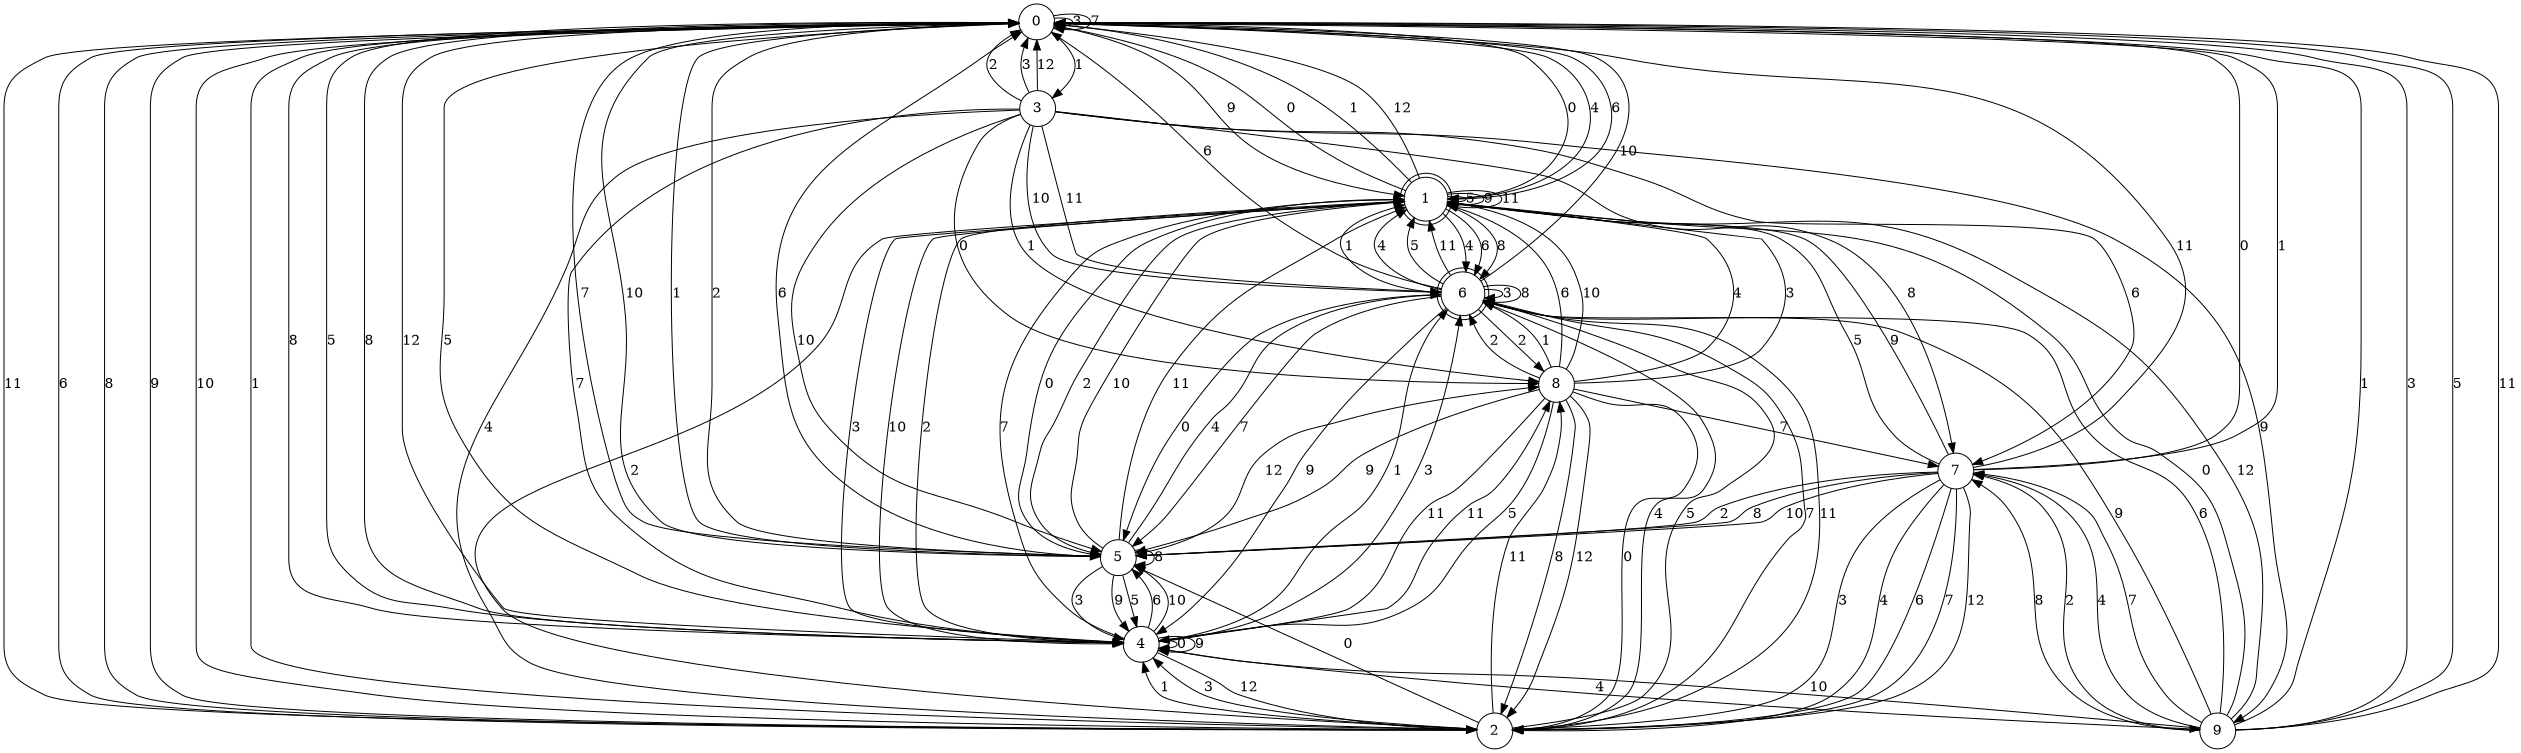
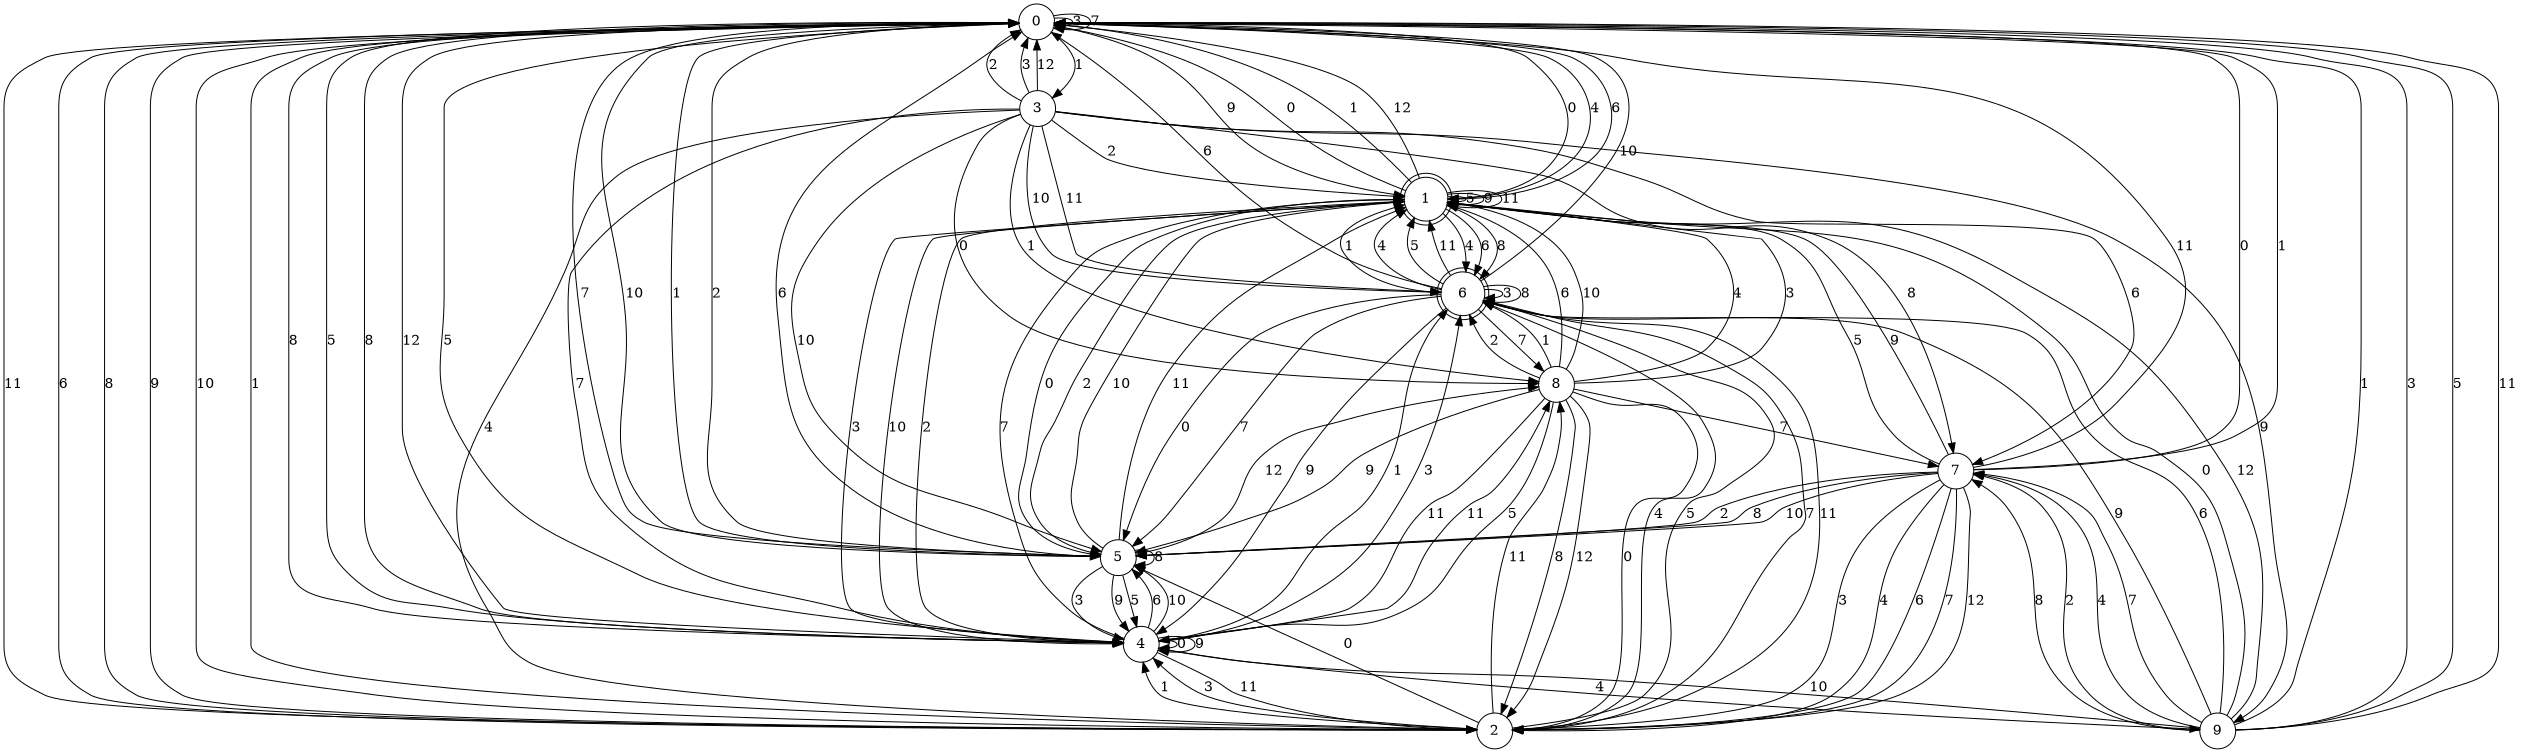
edge "6" -> "8": label "2" -> "7"
edge "5" -> "6": removed, label "4"
edge "2" -> "1": now "3" -> "1"
edge "4" -> "2": label "12" -> "11"
